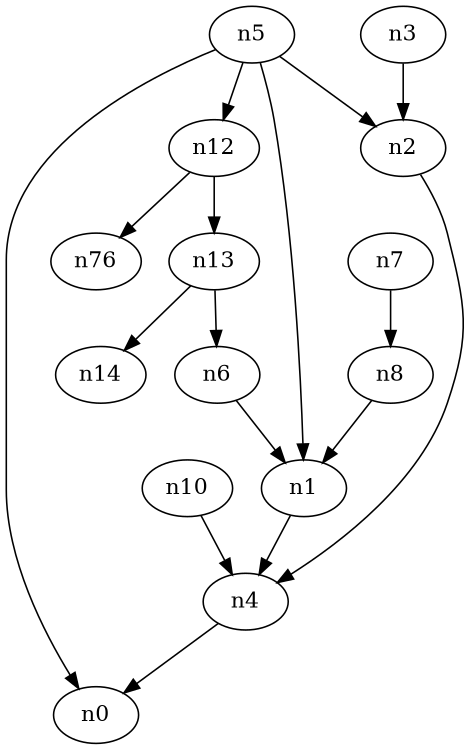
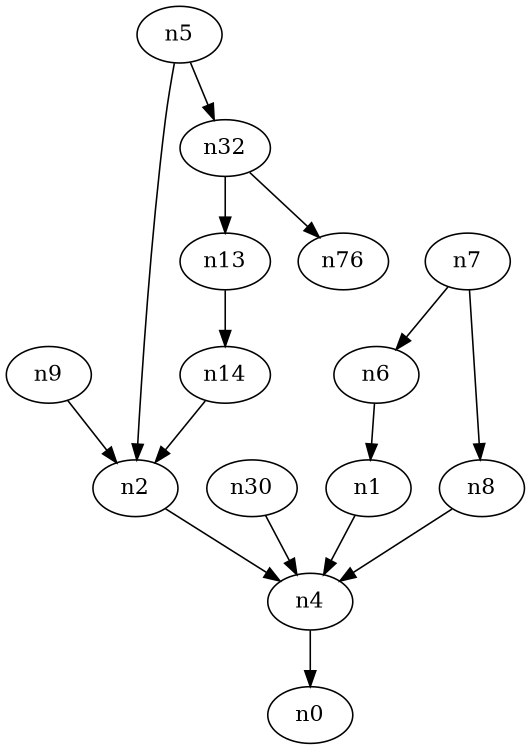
node "n3": label "n3" -> "n9"
node "n12": label "n12" -> "n32"
edge "n5" -> "n1": removed
edge "n13" -> "n6": now "n7" -> "n6"
edge "n5" -> "n0": removed
edge "n14" -> "n2": added
edge "n8" -> "n1": now "n8" -> "n4"
node "n10": label "n10" -> "n30"
